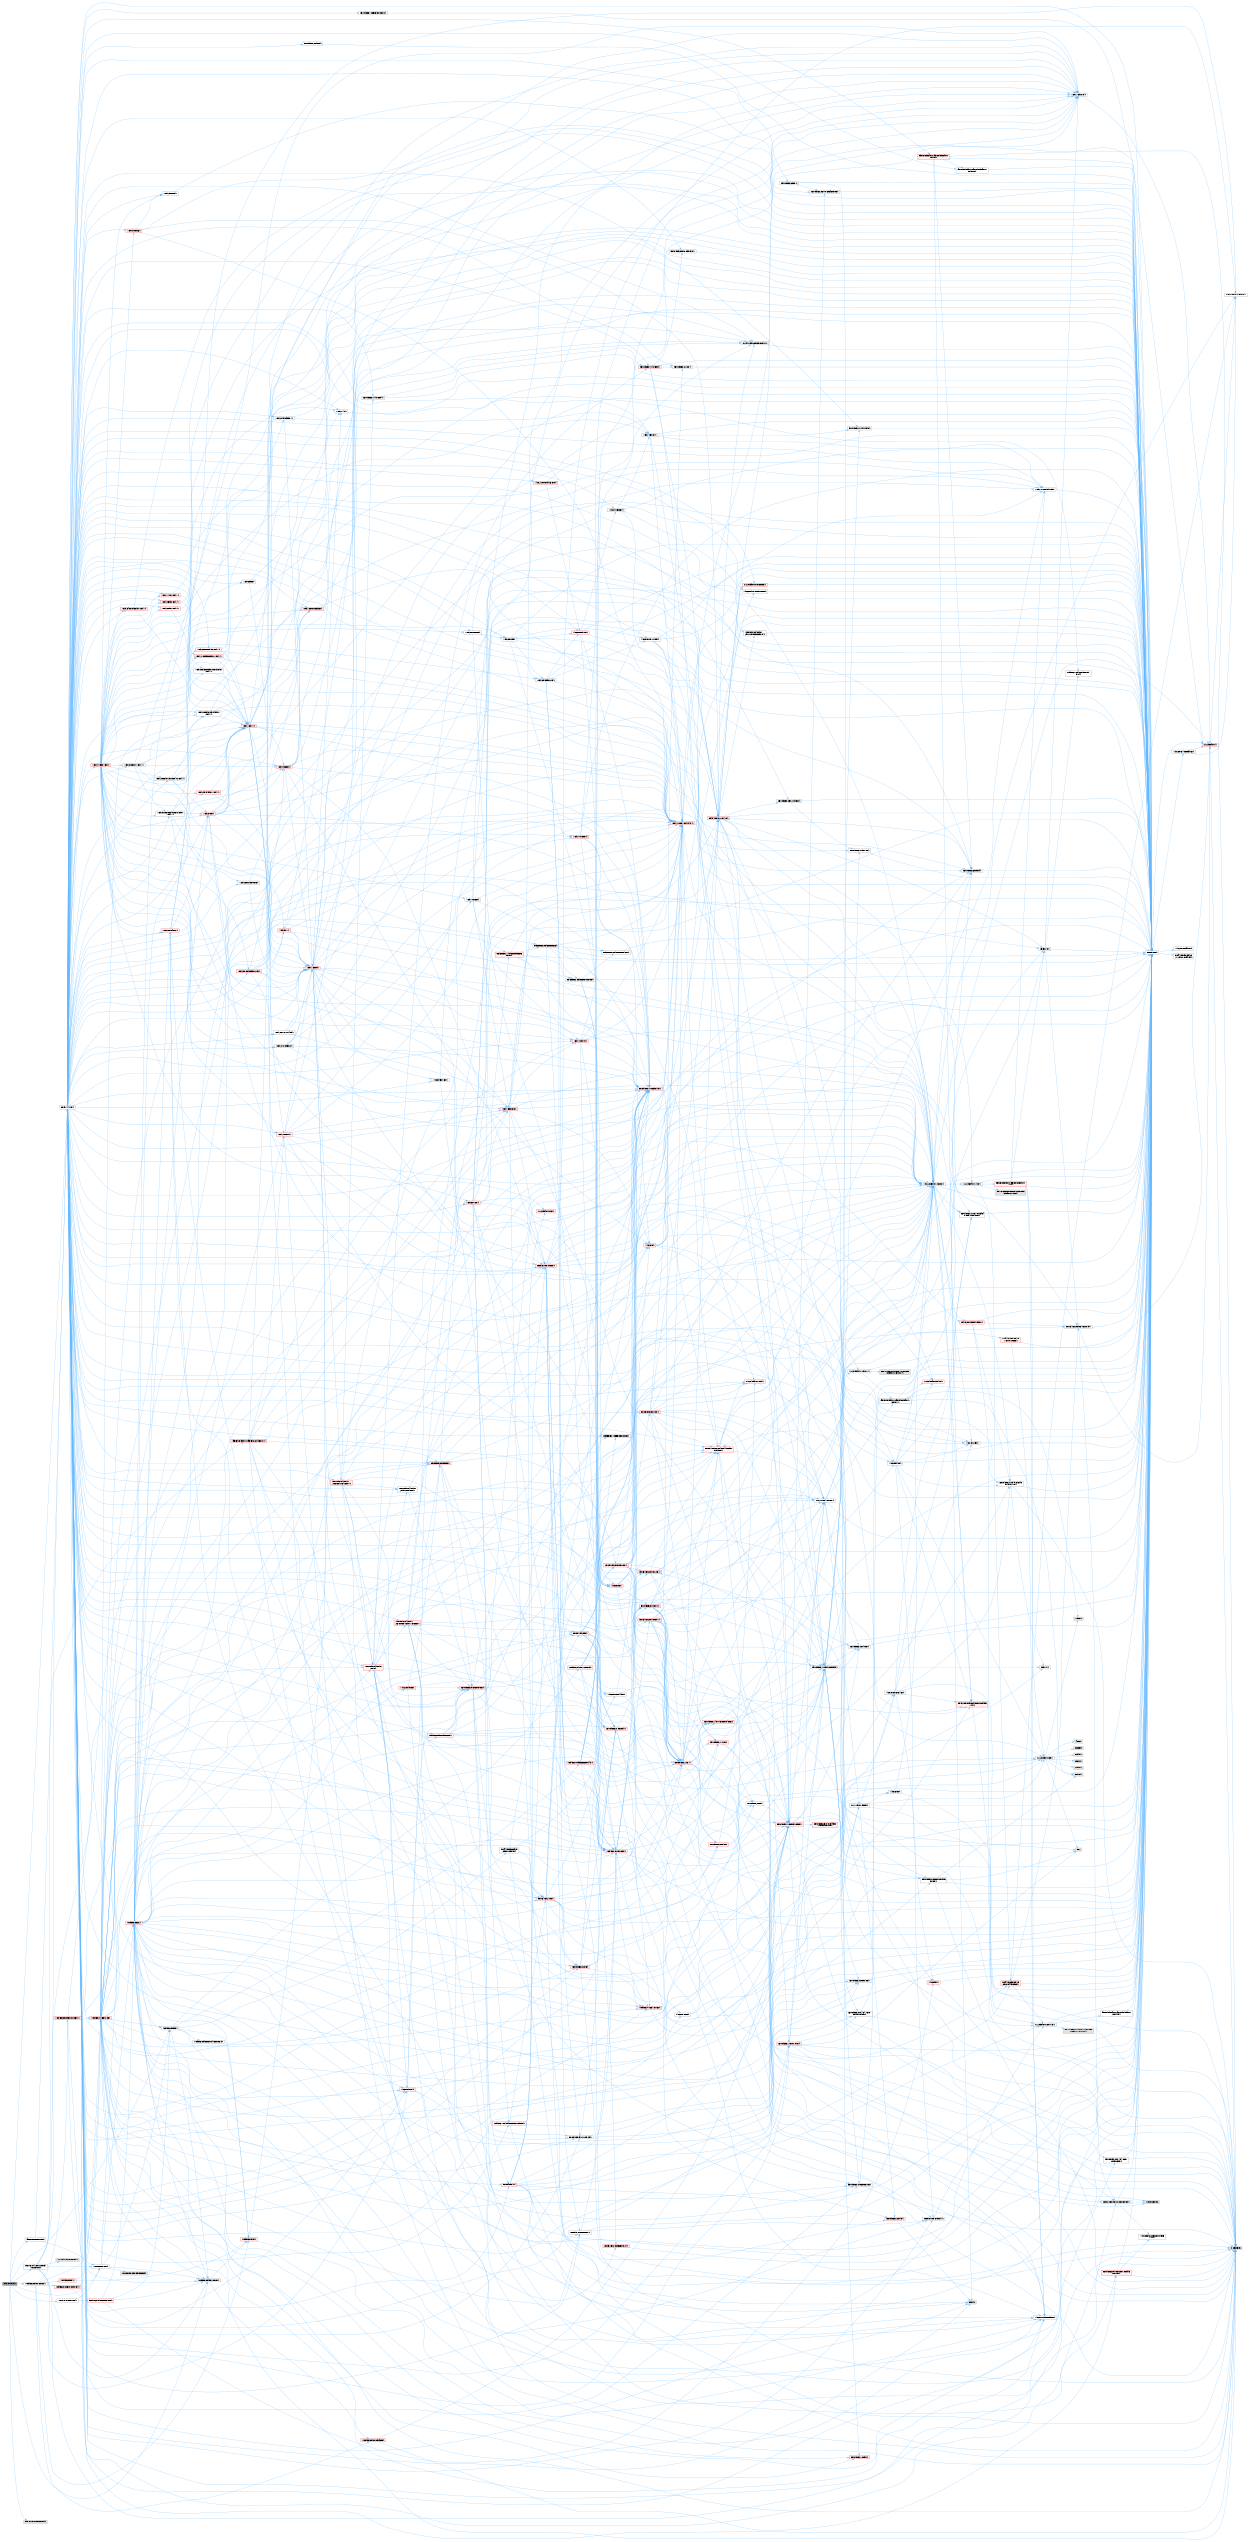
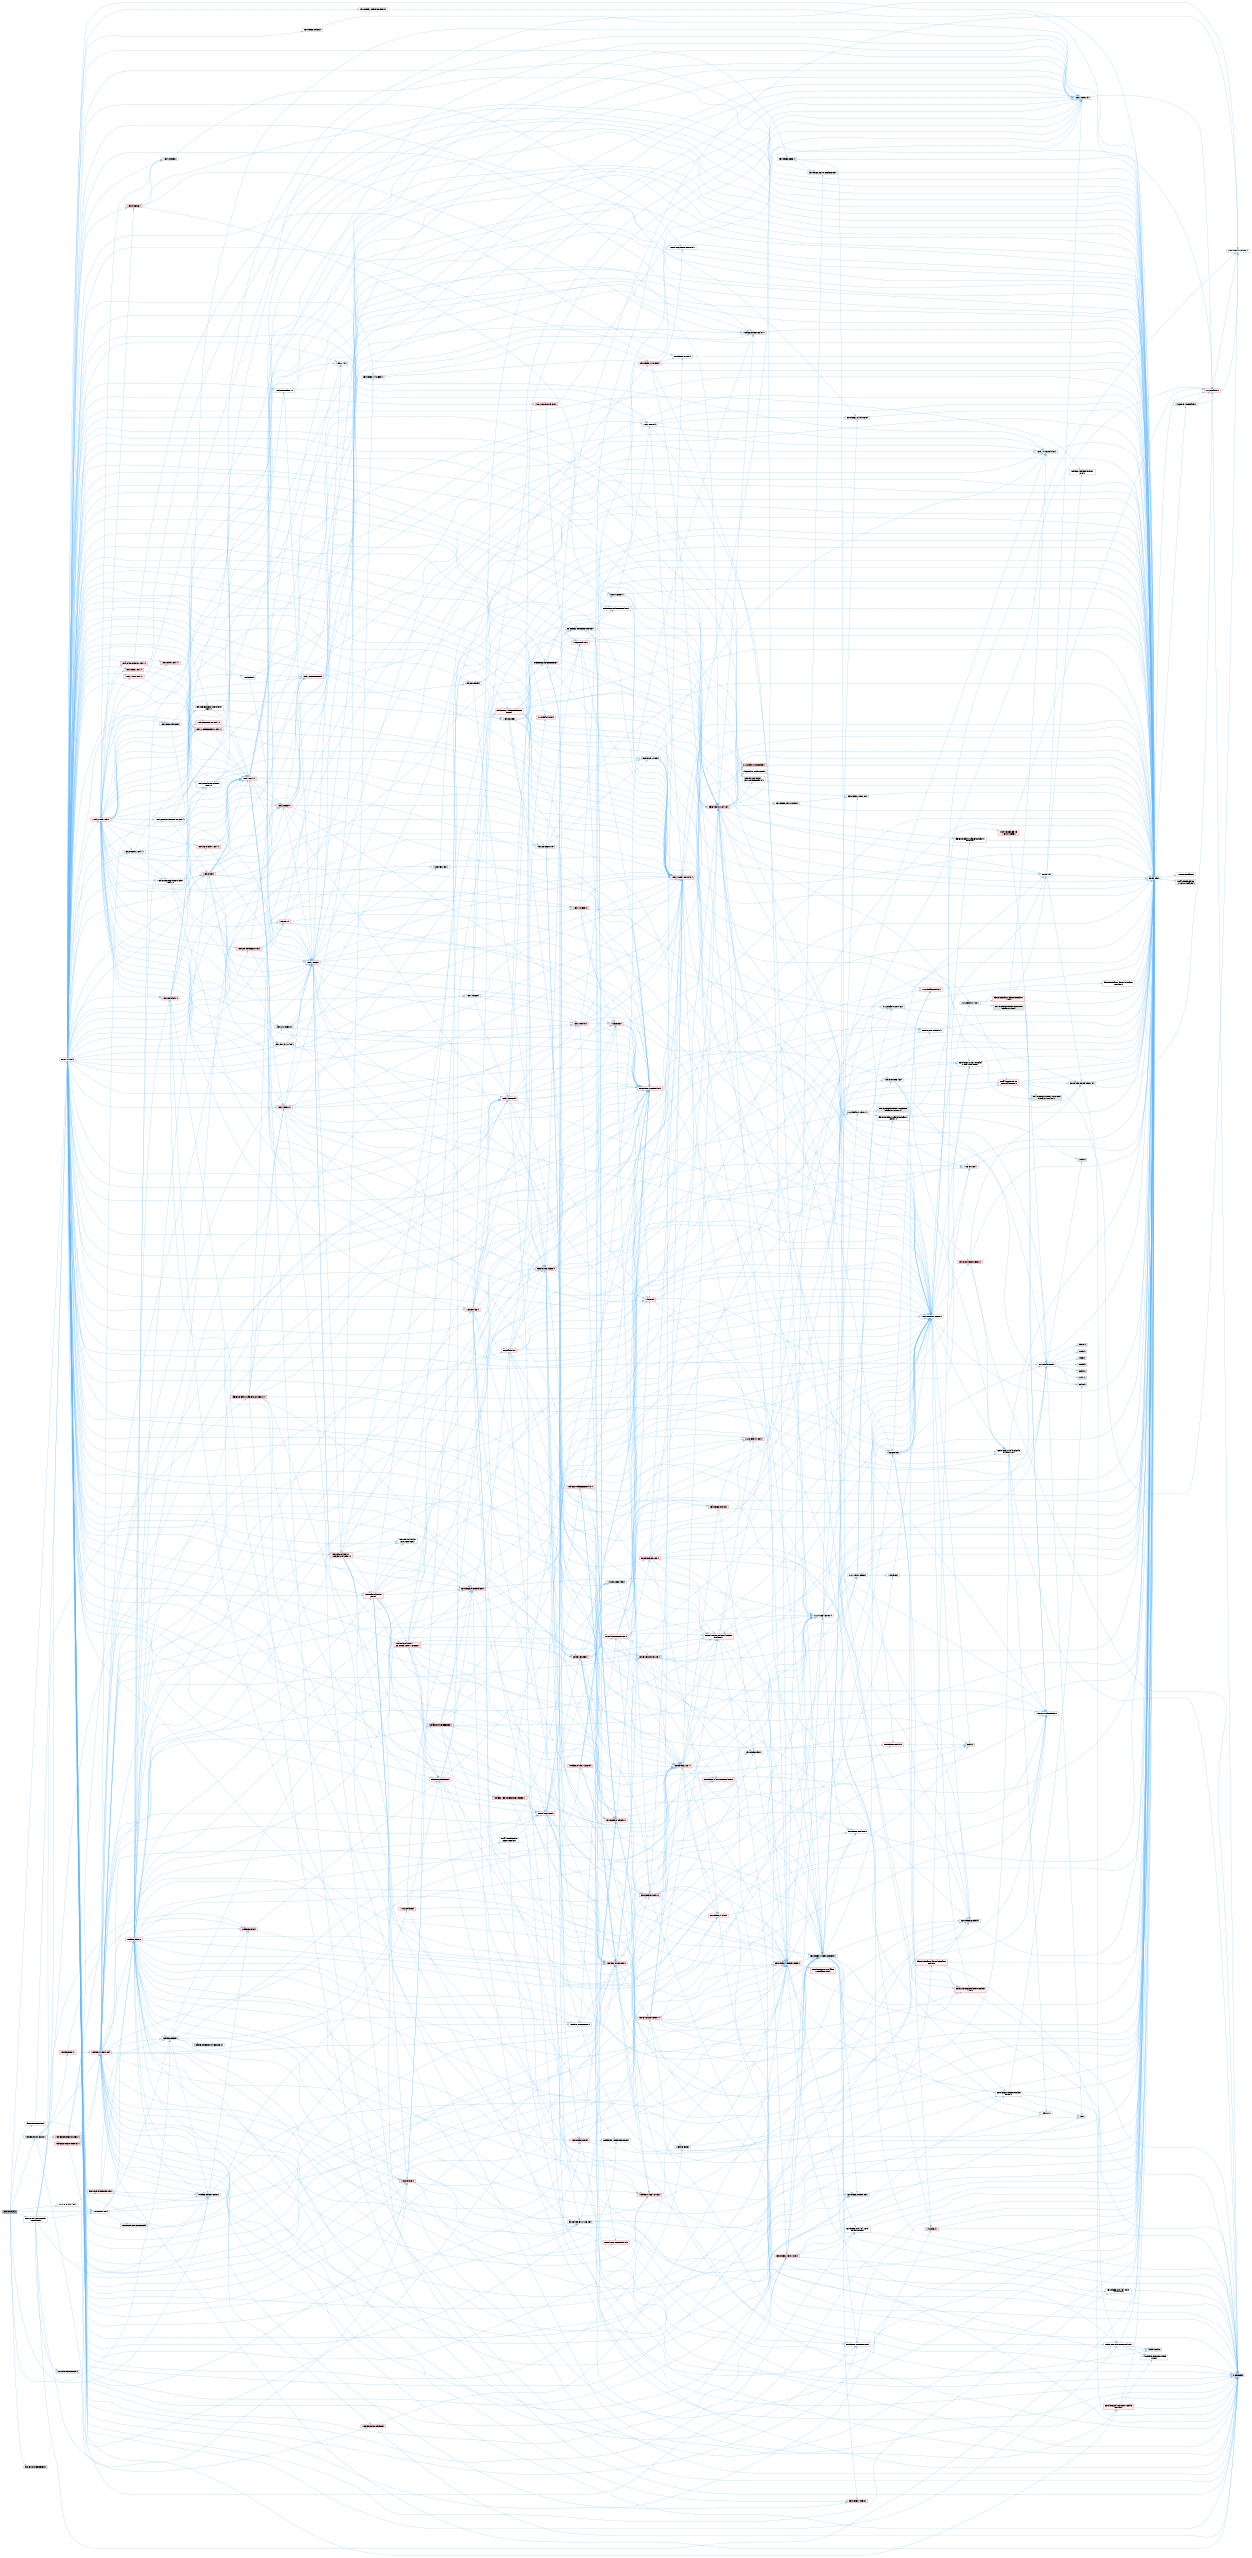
node "IsArithmetic/ObjectVersion.h": label "IsArithmetic/ObjectVersion.h" -> "UObject/ObjectVersion.h"
node "math.h": added
edge "ProfilingDebugging /CpuProfilerTrace.h" -> "HAL/PlatformAtomics.h": now "ProfilingDebugging /CpuProfilerTrace.h" -> "COMPILED_PLATFORM_HEADER (PlatformAtomics.h)"
